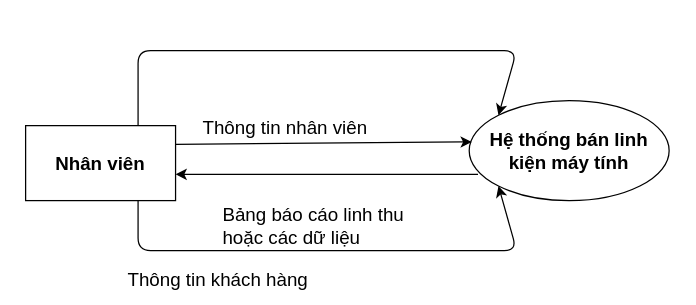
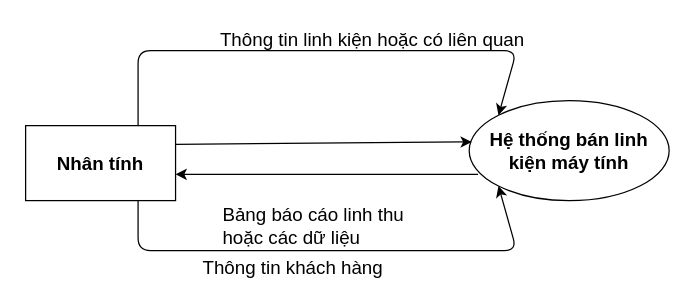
node "Thông tin linh kiện hoặc có liên quan": added
node "Thông tin nhân viên": removed
node "Nhân viên": label "Nhân viên" -> "Nhân tính"
node "Thông tin khách hàng": moved (226, 278) -> (301, 266)
